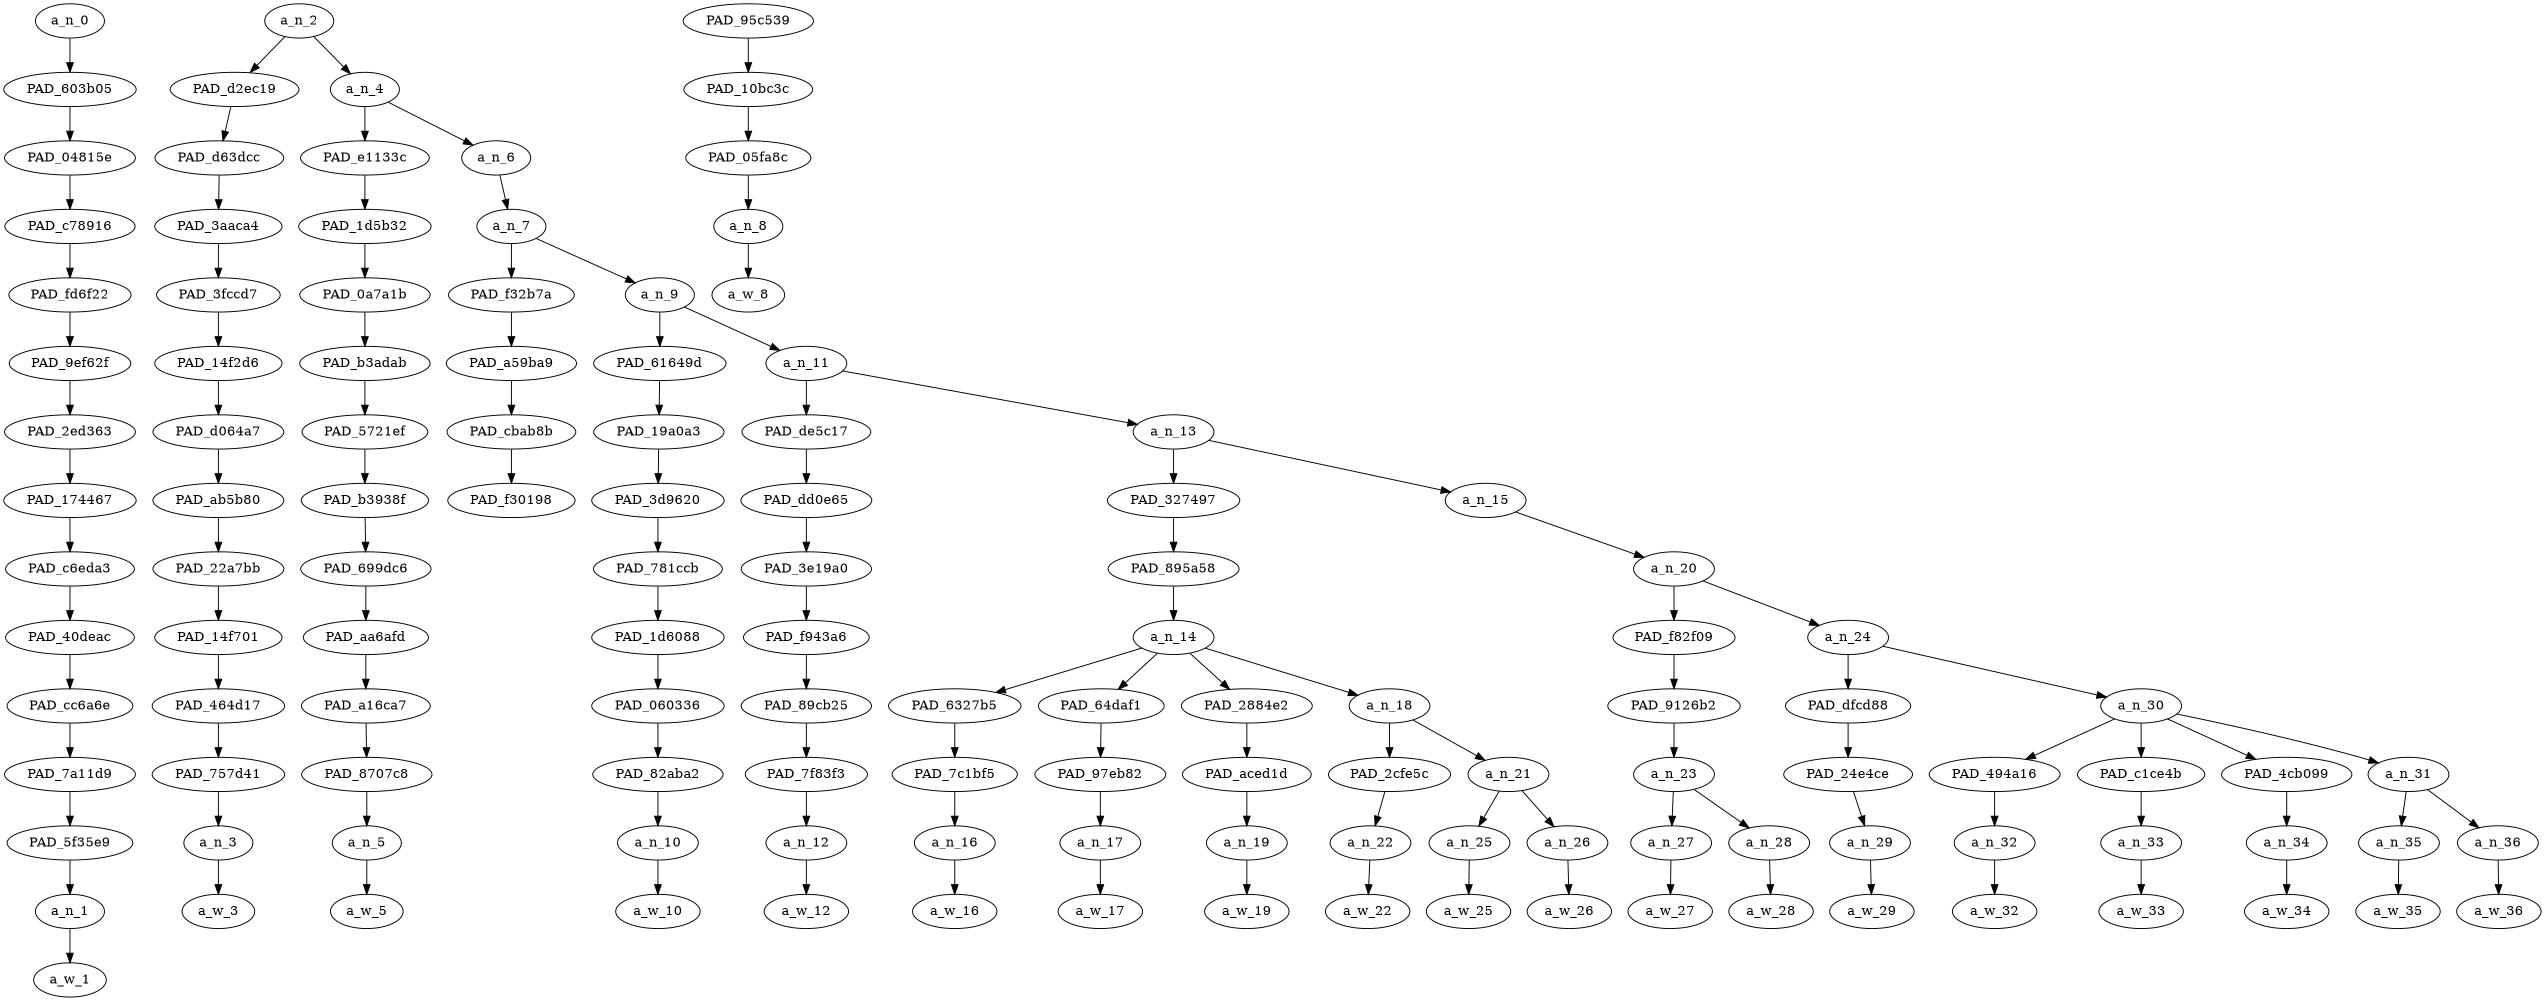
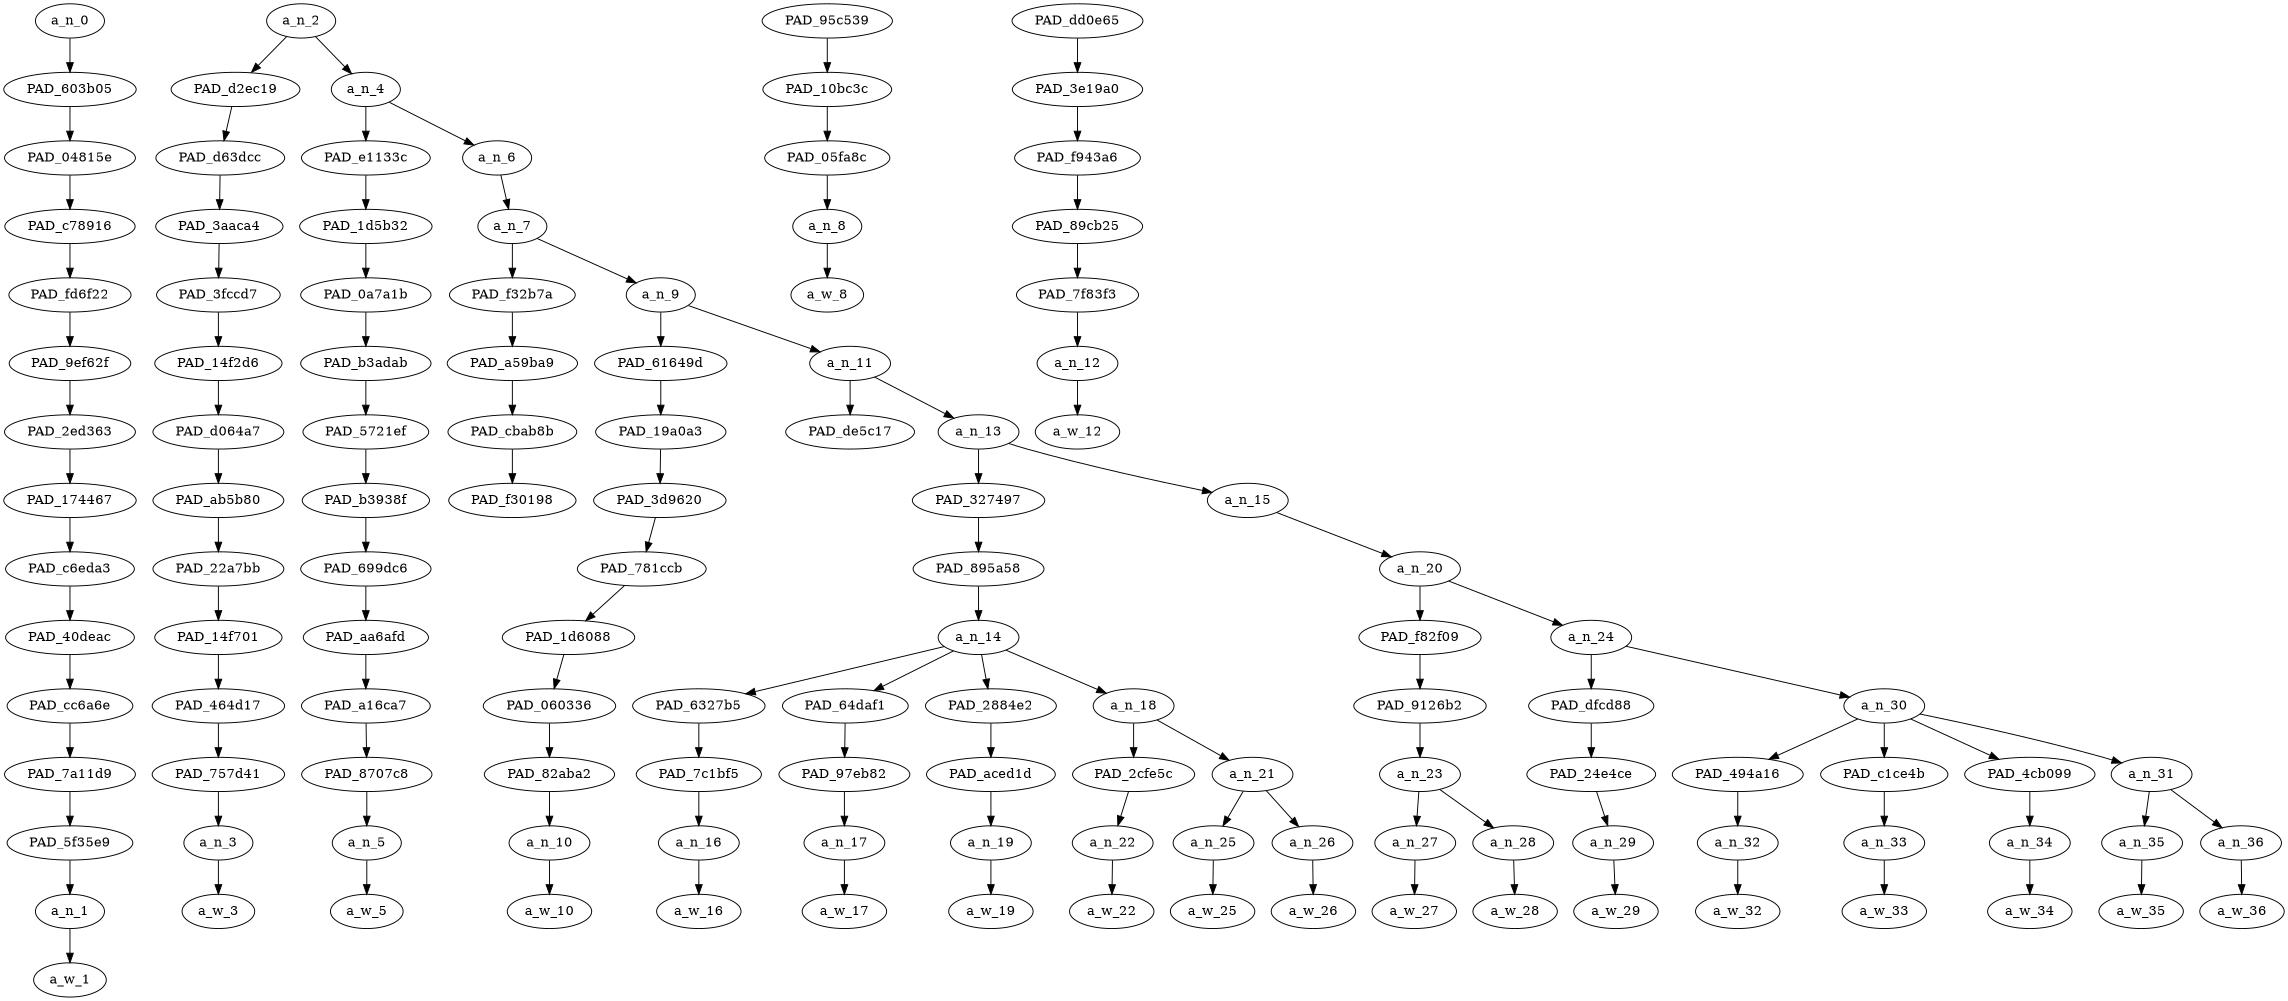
edge "PAD_de5c17" -> "PAD_dd0e65": removed
